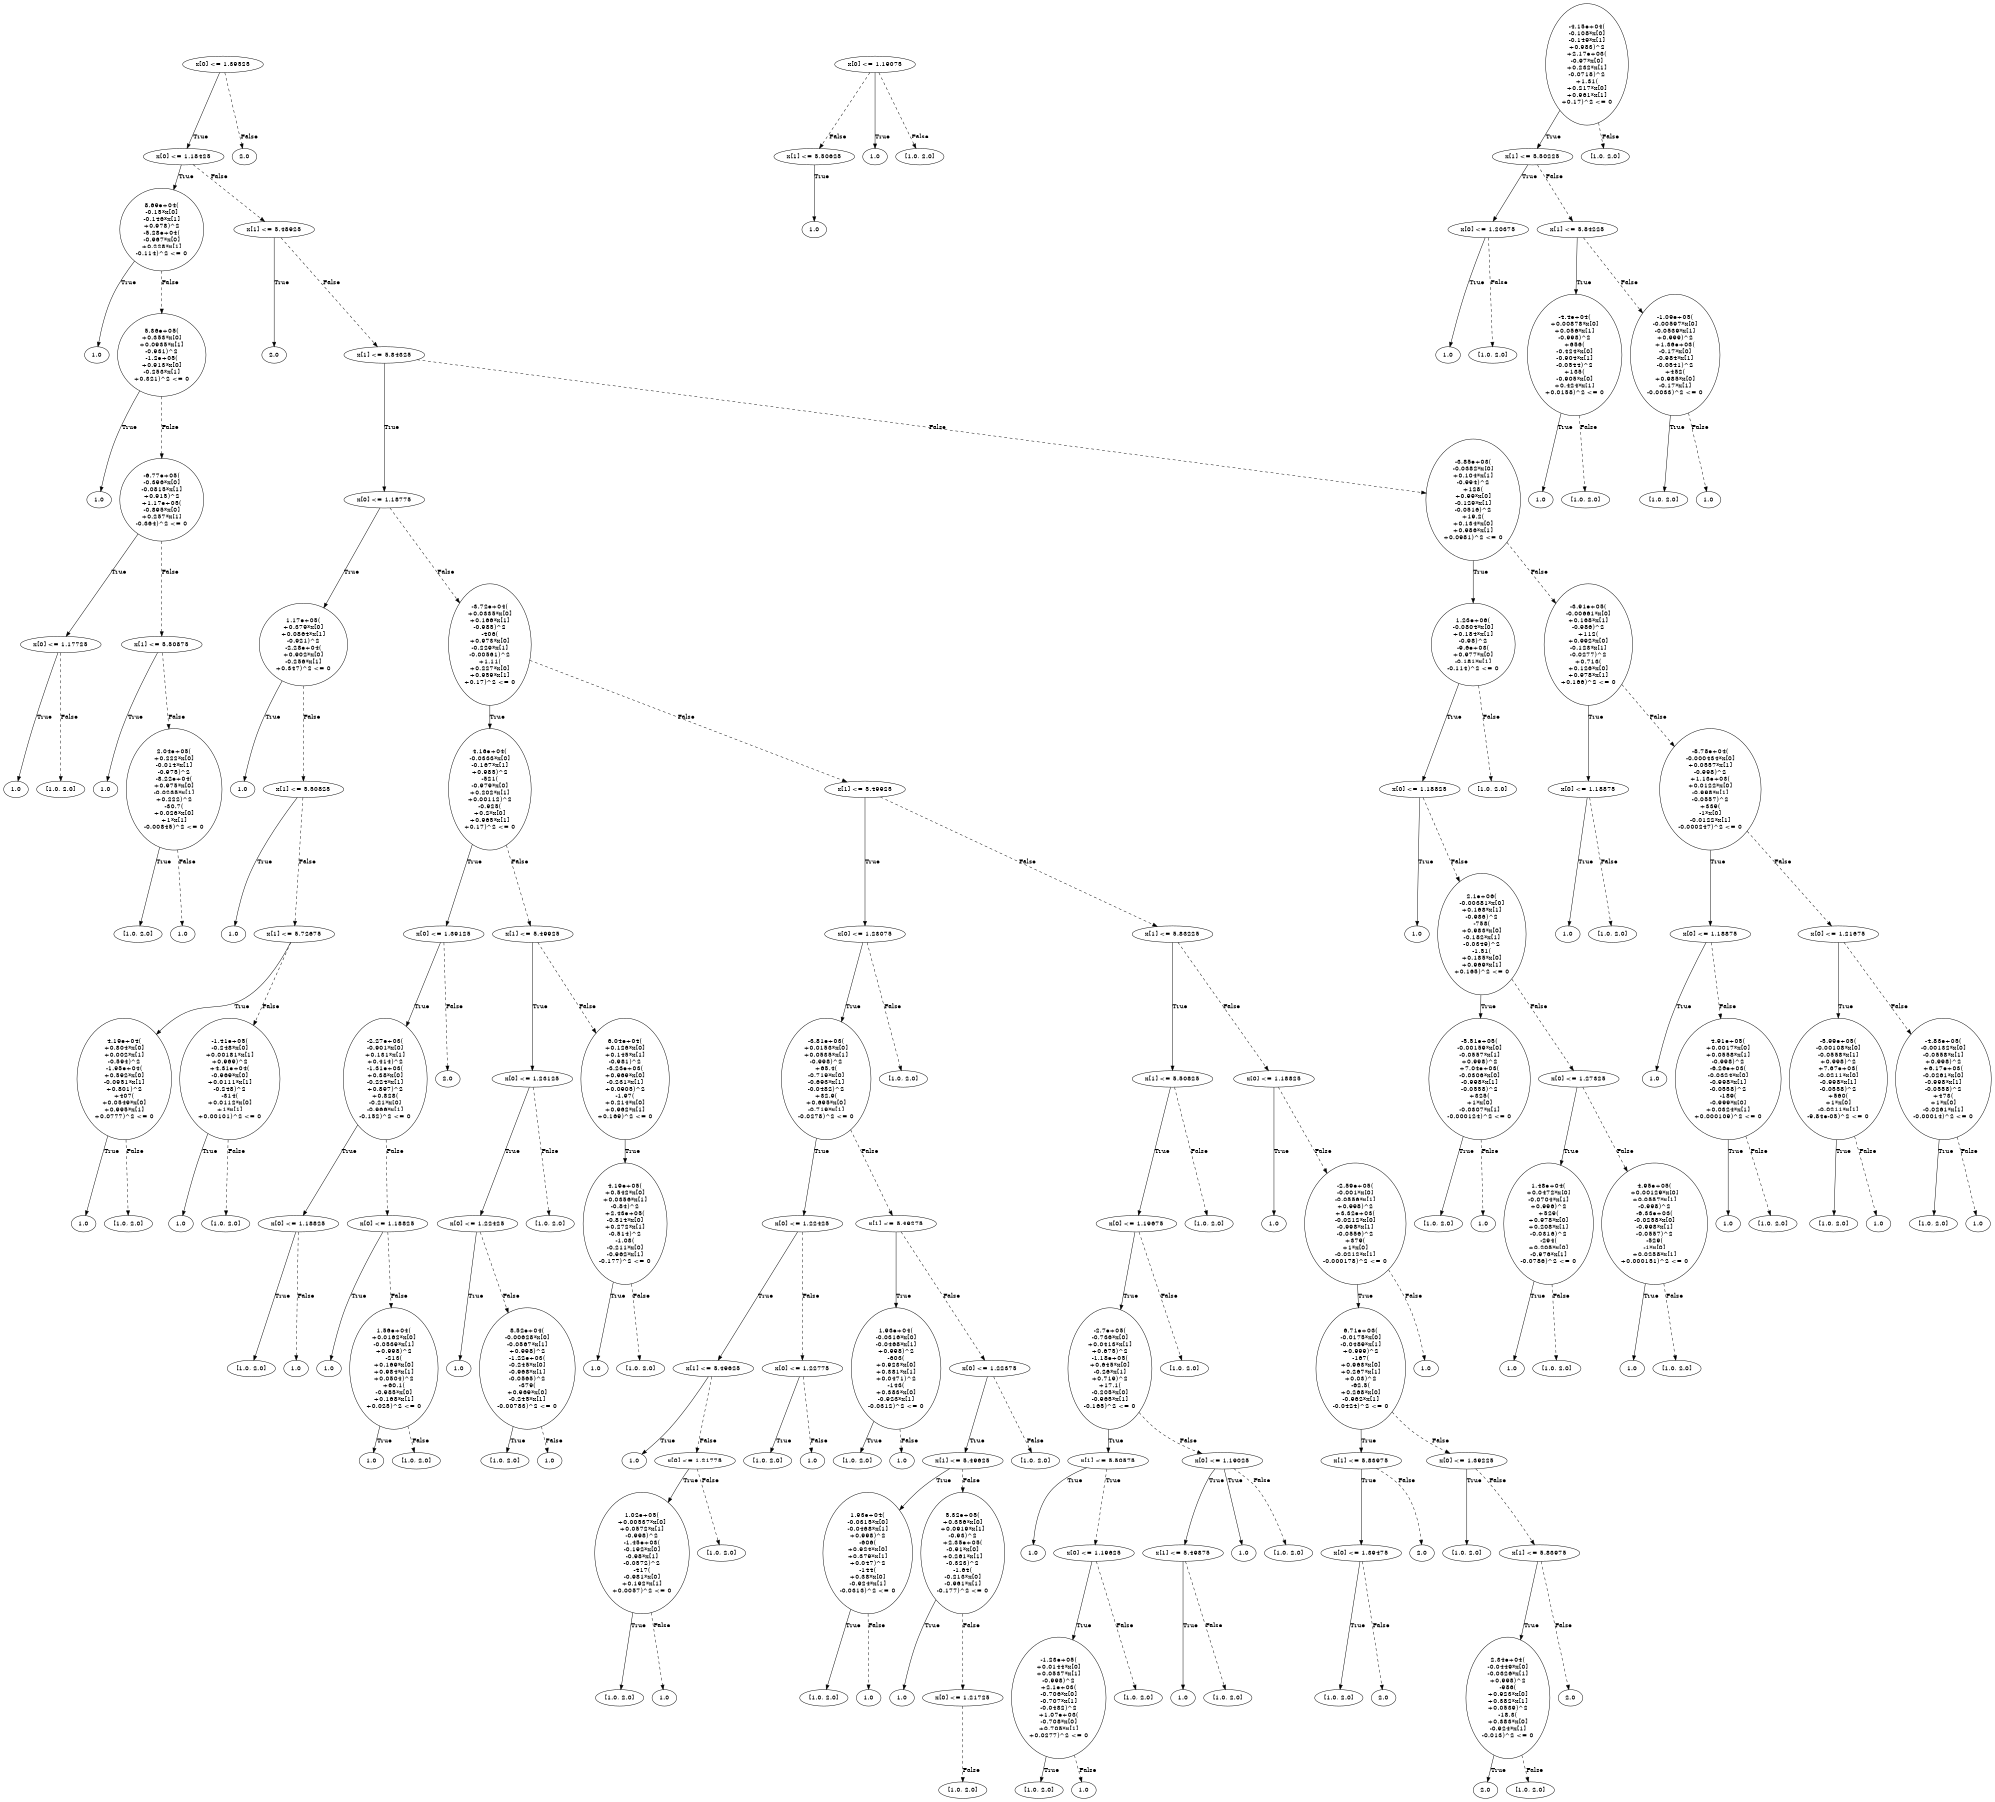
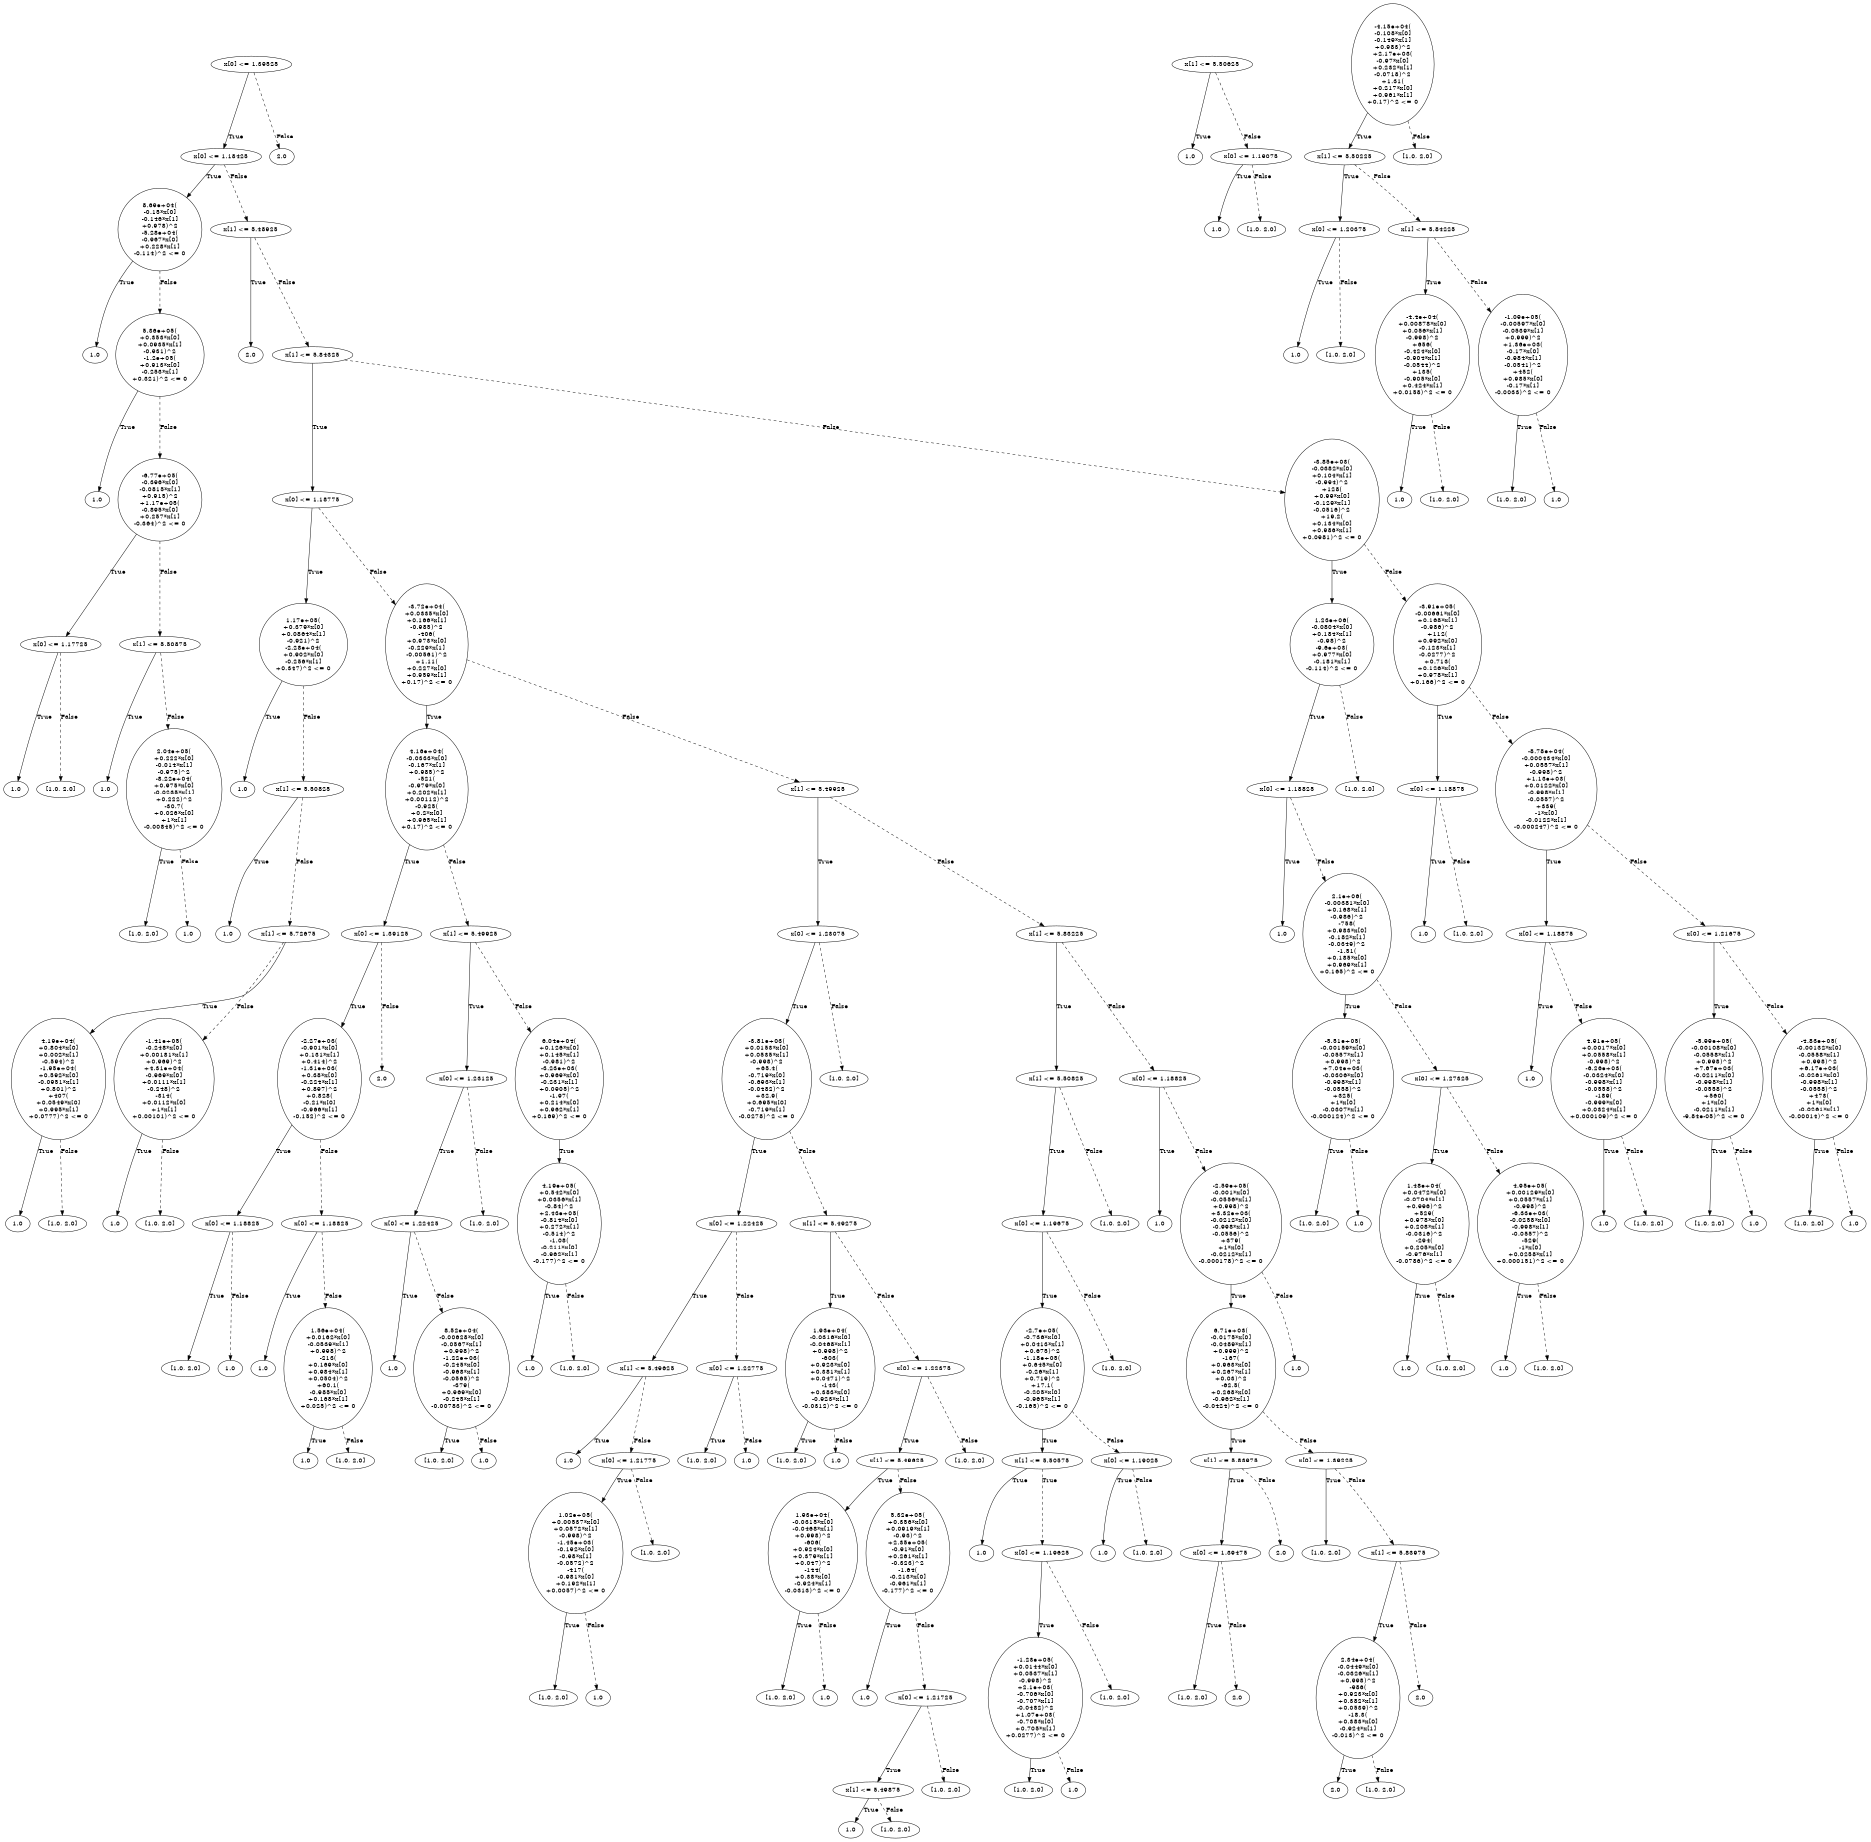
edge "x[0] <= 1.19075" -> "x[1] <= 5.50625": reversed
edge "x[0] <= 1.19025" -> "x[1] <= 5.49875": now "x[0] <= 1.21725" -> "x[1] <= 5.49875"
